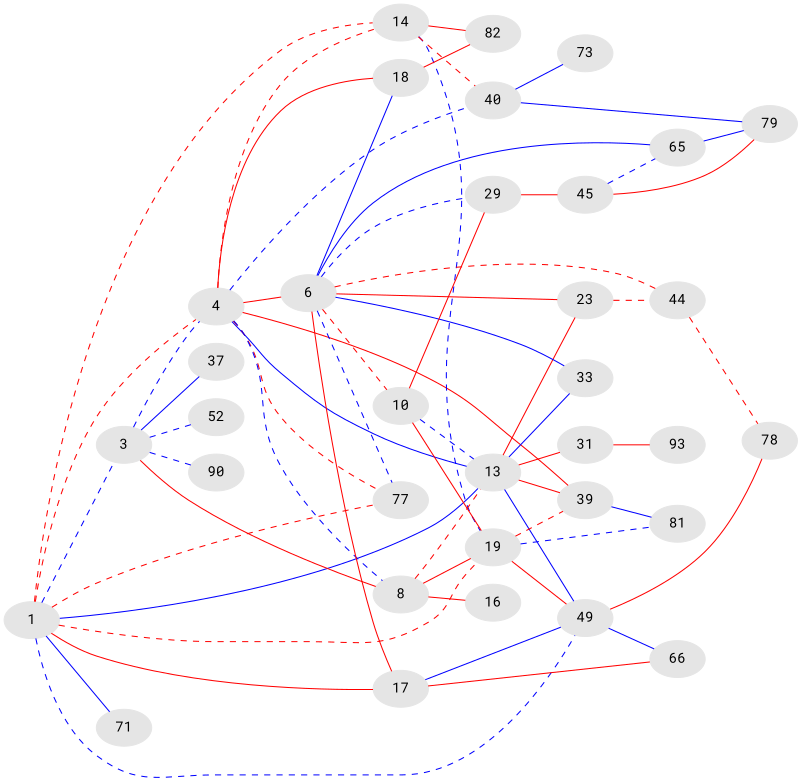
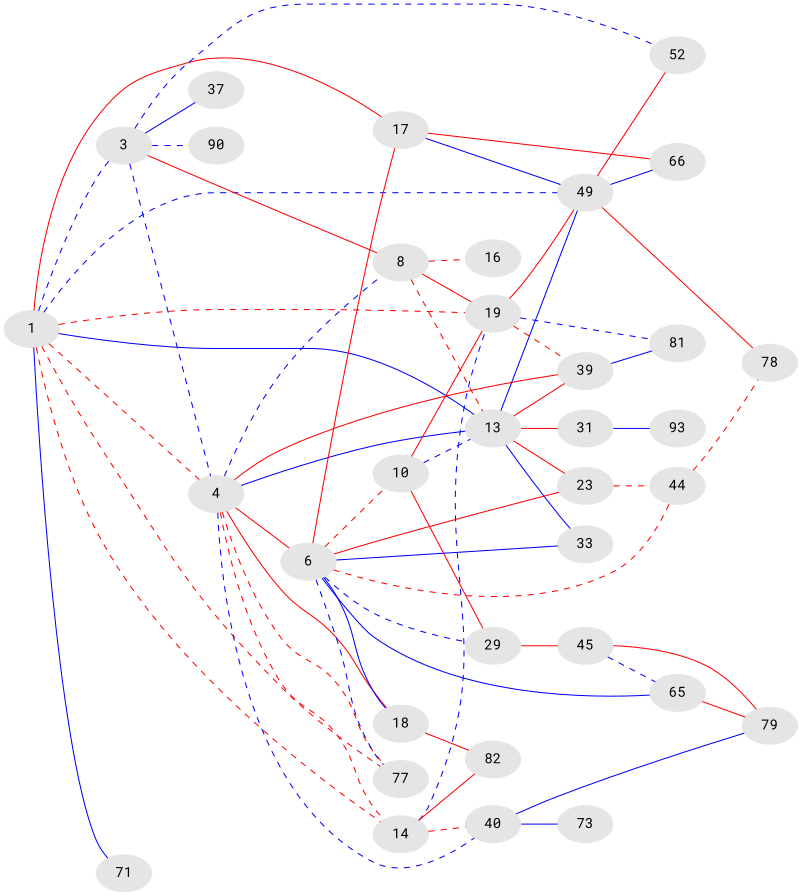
edge "52" -- "49": added
edge "79" -- "65": color blue -> red
edge "31" -- "93": color red -> blue
edge "8" -- "16": style solid -> dashed
